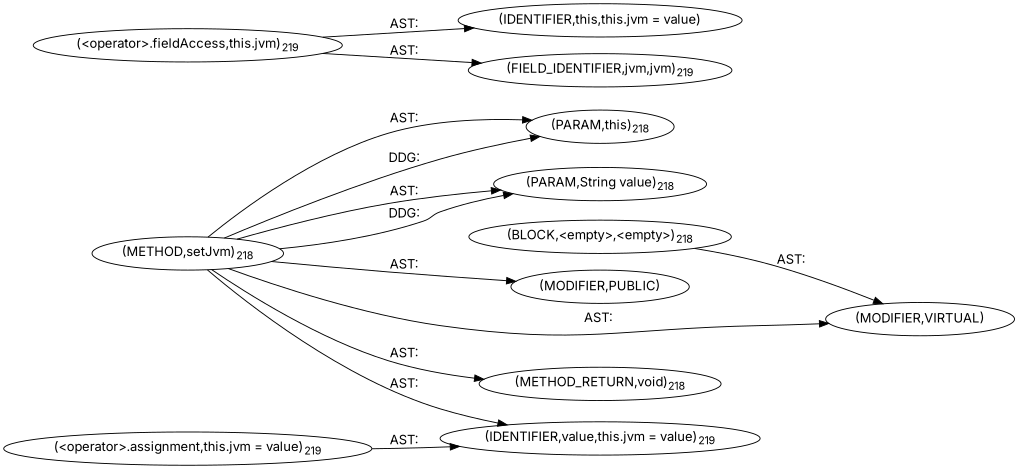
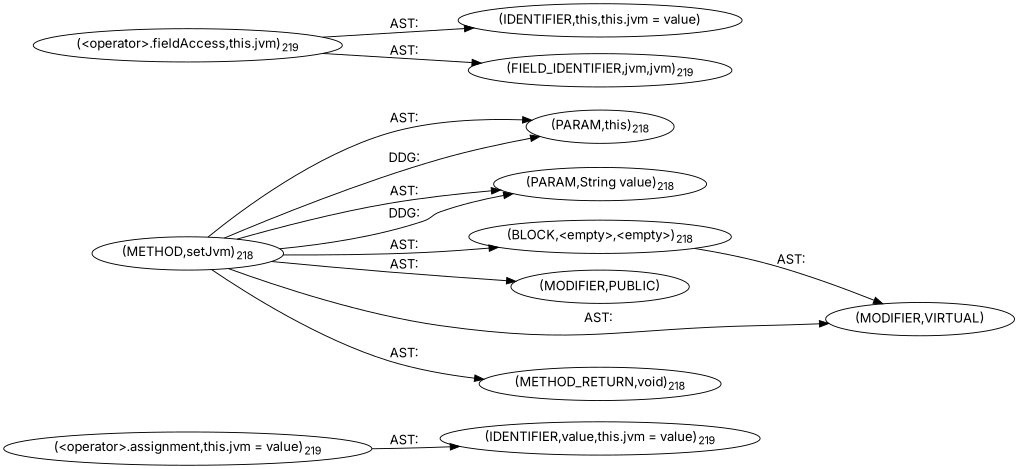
edge "(METHOD,setJvm)" -> "(IDENTIFIER,value,this.jvm = value)": now "(METHOD,setJvm)" -> "(BLOCK,<empty>,<empty>)"
